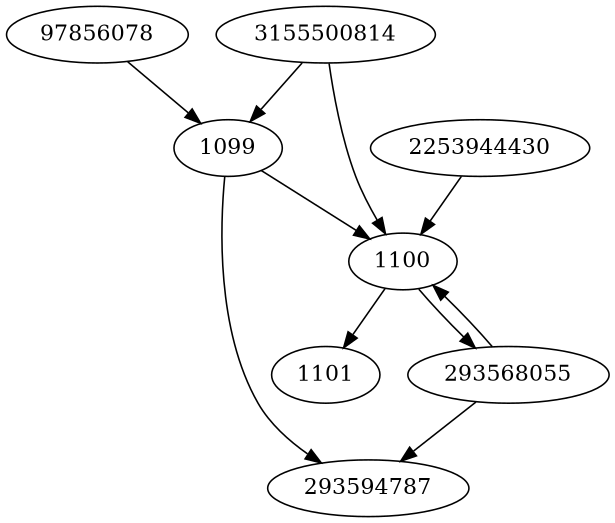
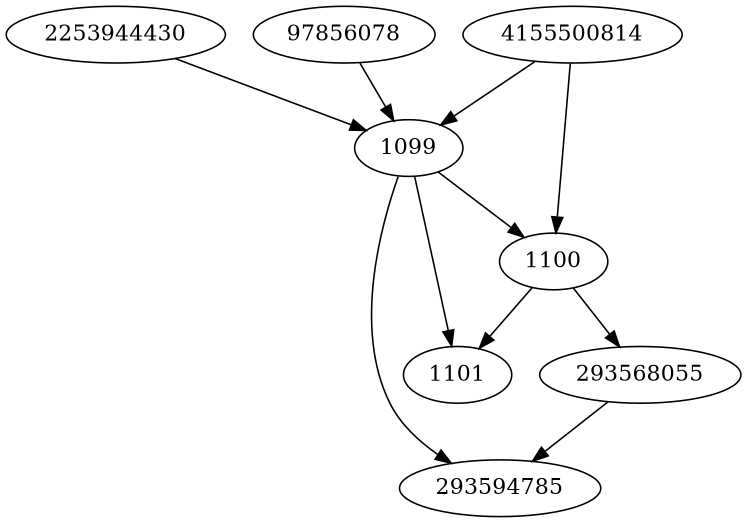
node "3155500814": label "3155500814" -> "4155500814"
edge "2253944430" -> "1100": now "2253944430" -> "1099"
edge "1099" -> "1101": added
edge "293568055" -> "1100": removed
node "293594787": label "293594787" -> "293594785"
